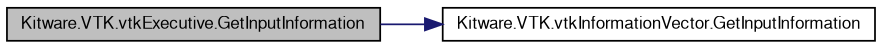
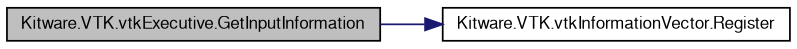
node "Kitware.VTK.vtkInformationVector.GetInputInformation": label "Kitware.VTK.vtkInformationVector.GetInputInformation" -> "Kitware.VTK.vtkInformationVector.Register"
